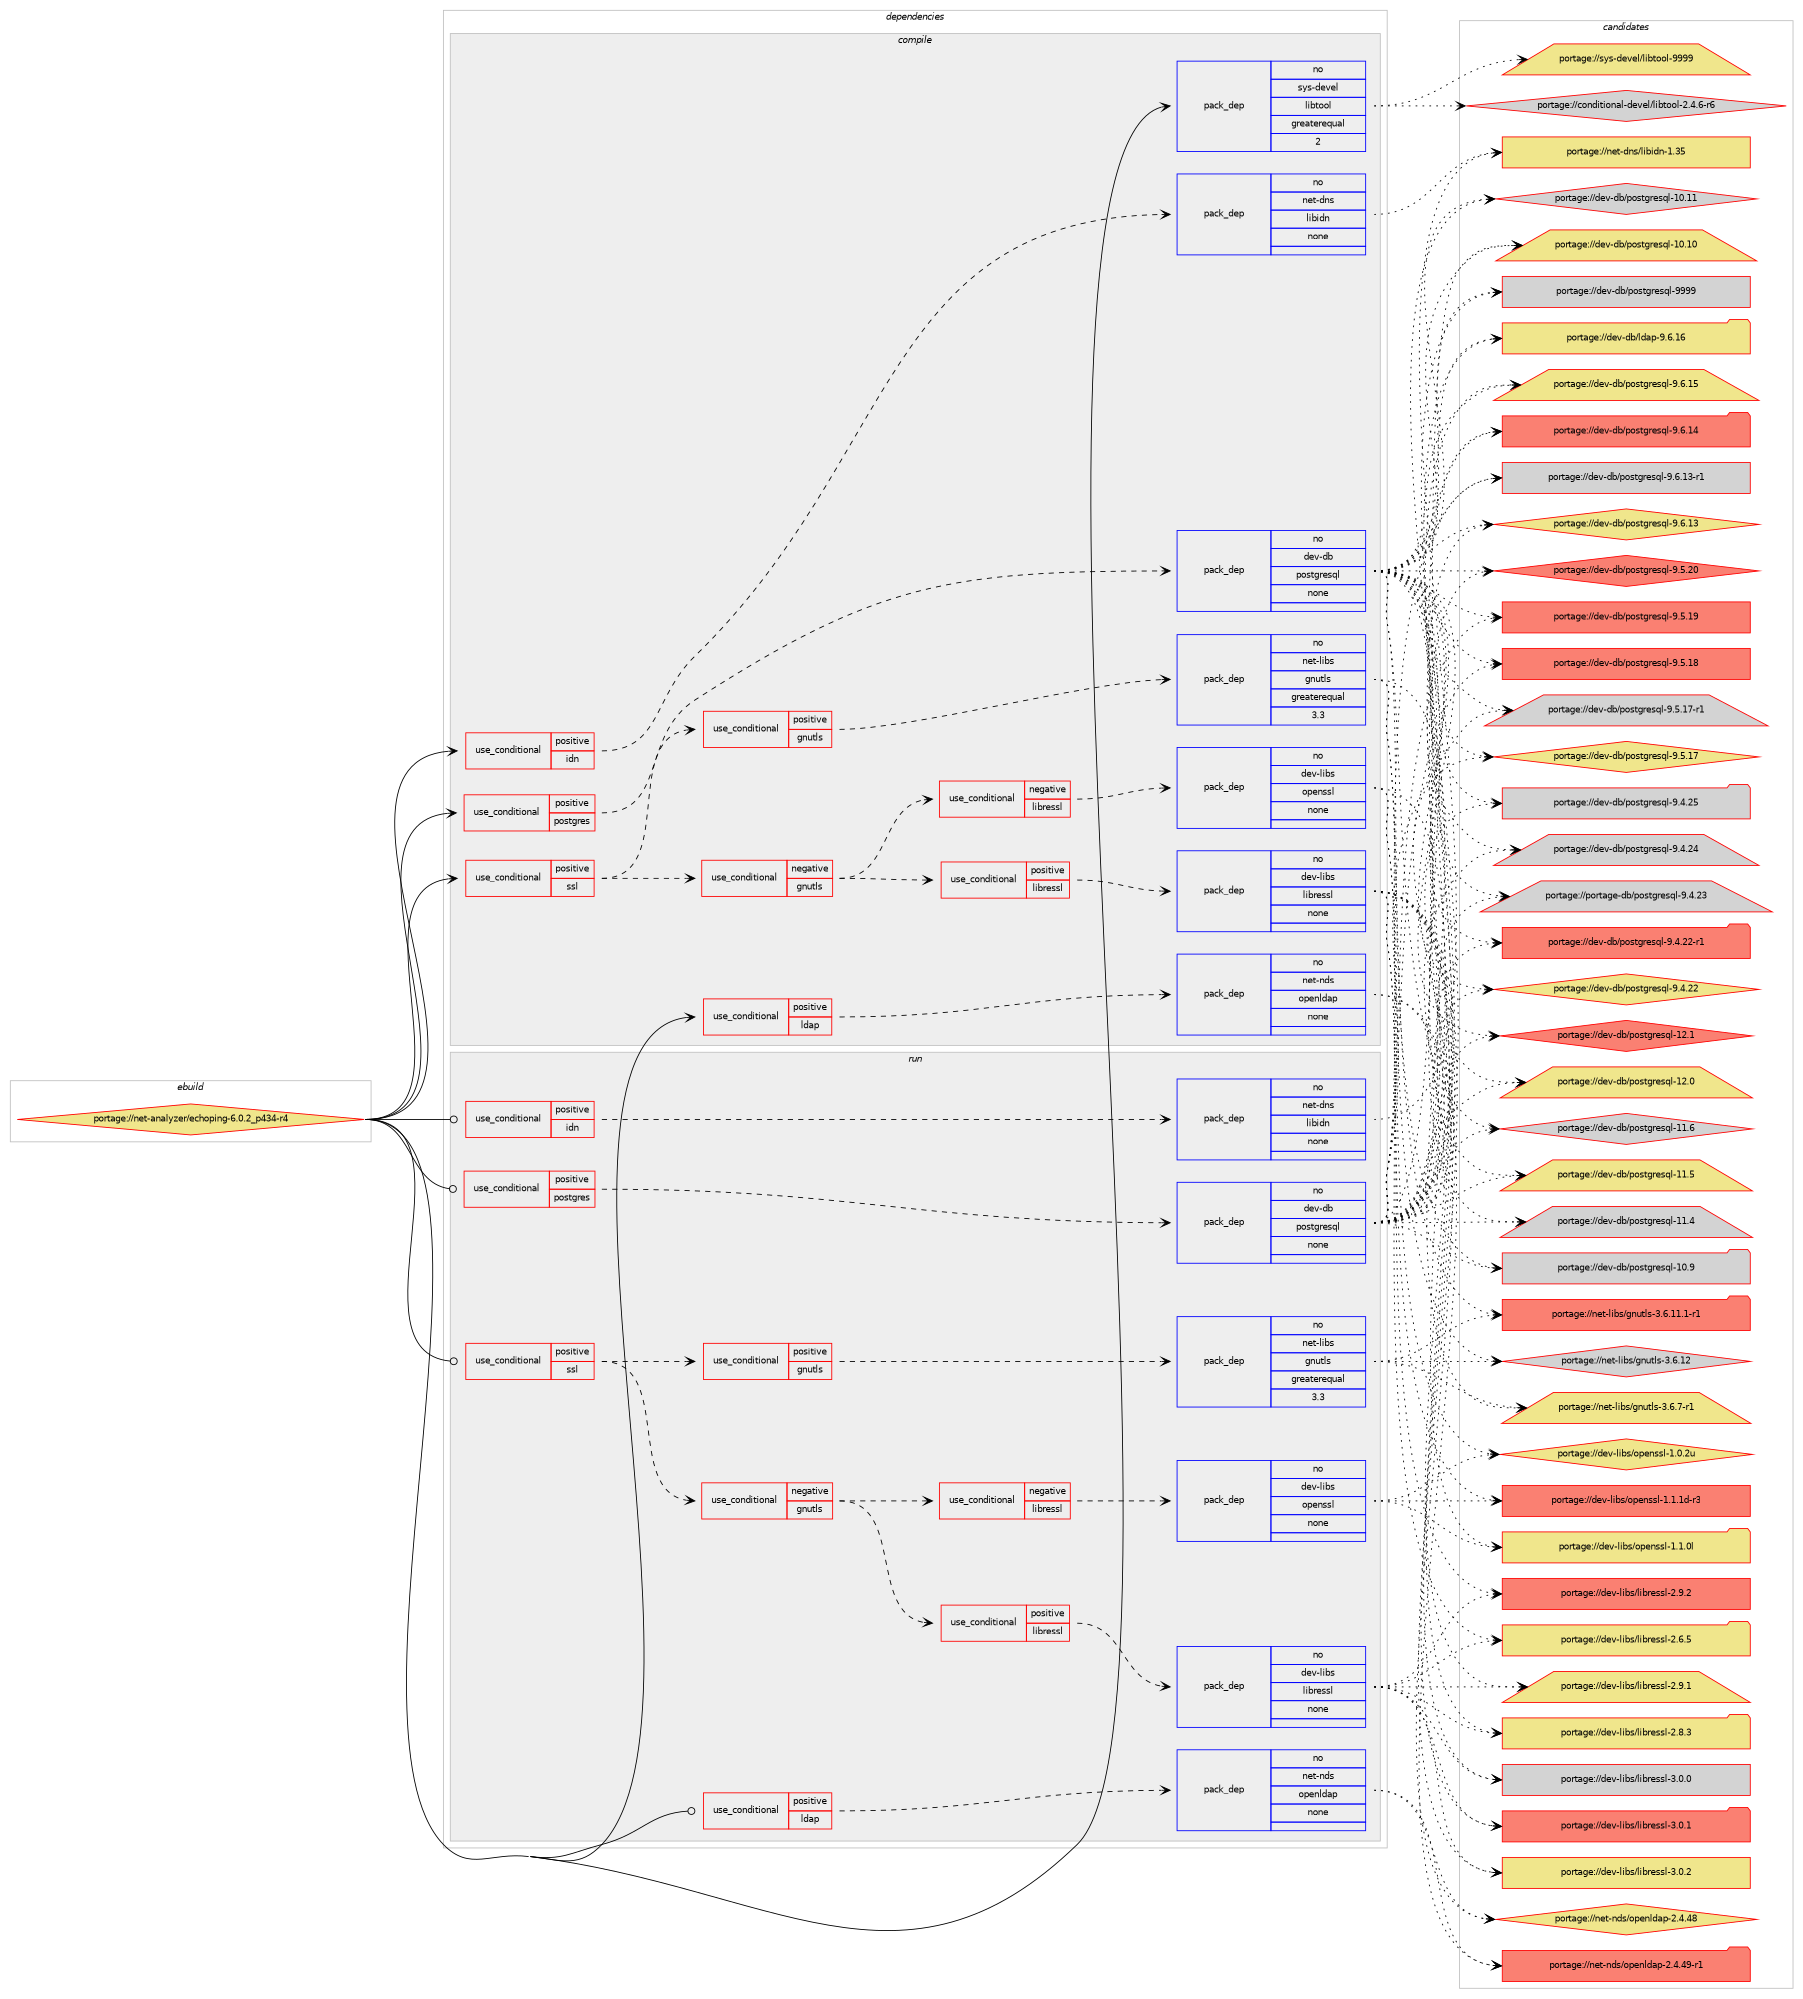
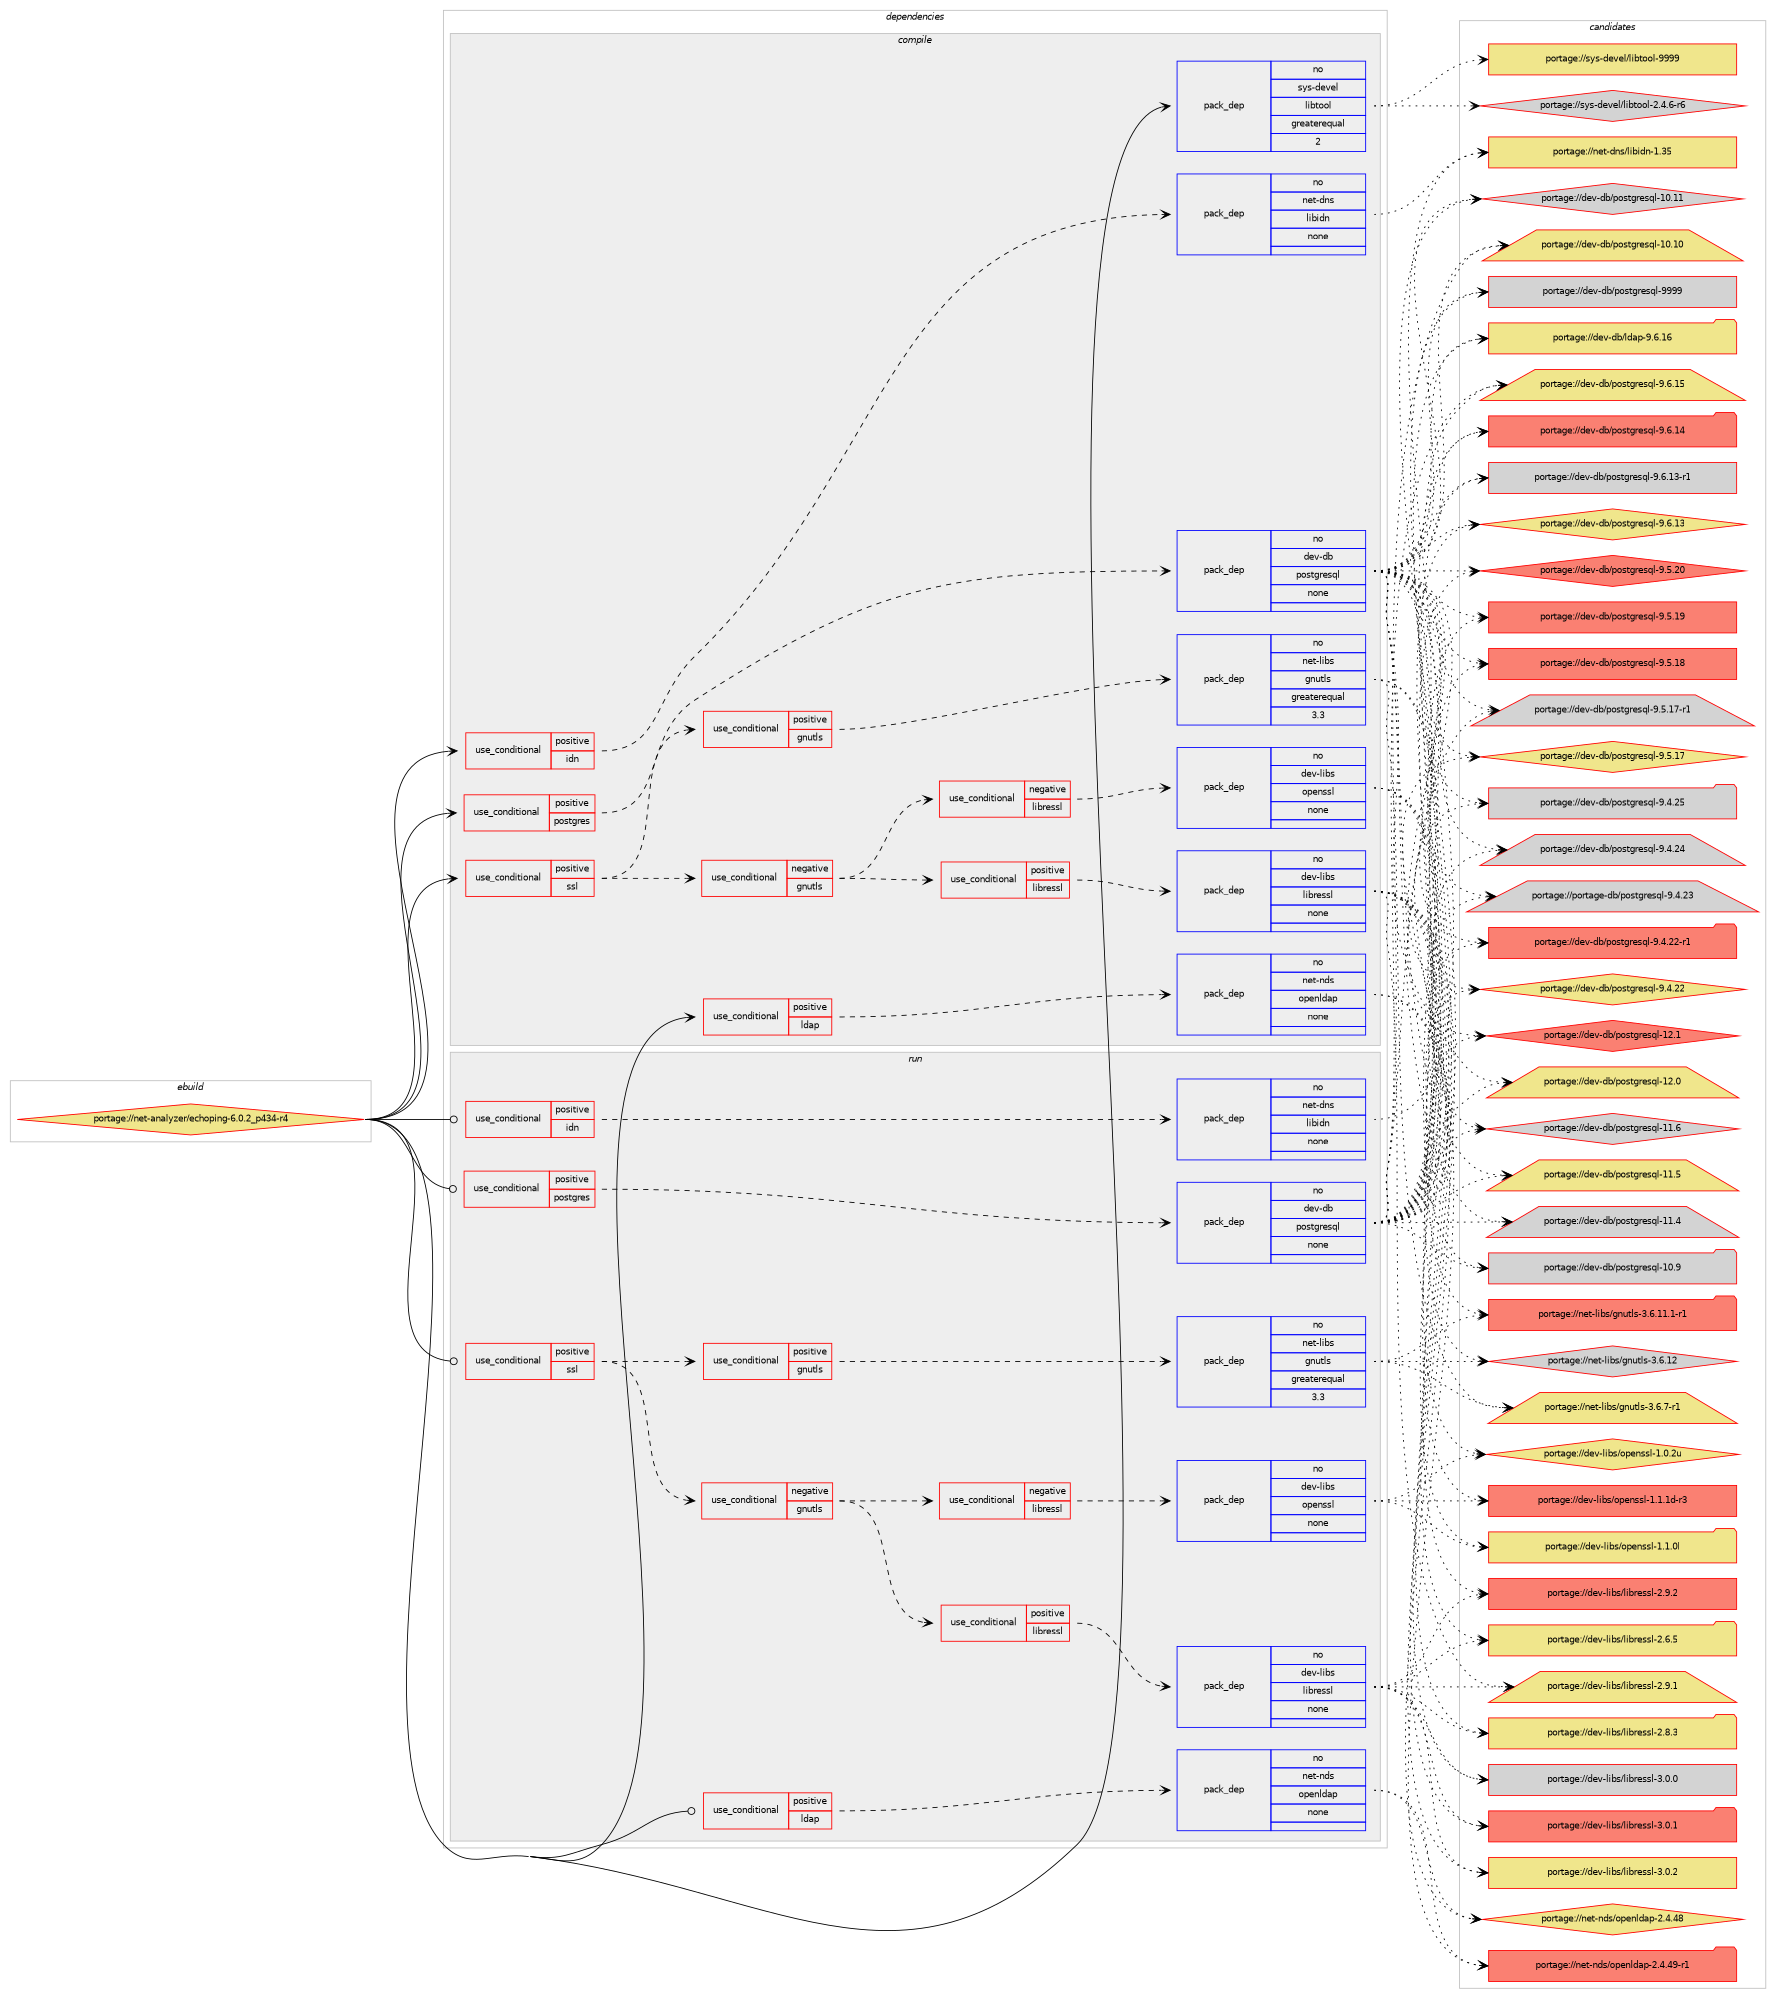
node "portage://sys-devel/libtool-9999": shape trapezium -> box
node "portage://conditional-devel/libtool-2.4.6-r6": label "portage://conditional-devel/libtool-2.4.6-r6" -> "portage://sys-devel/libtool-2.4.6-r6"
